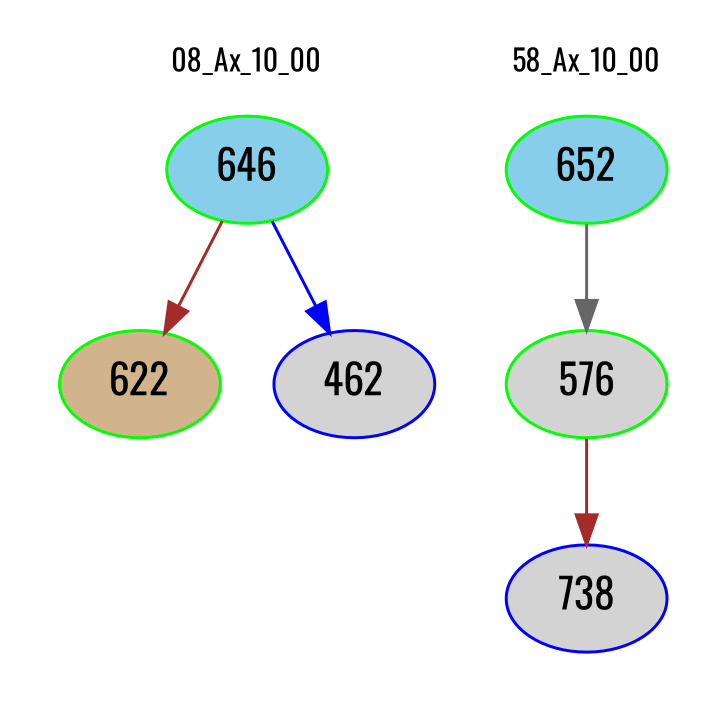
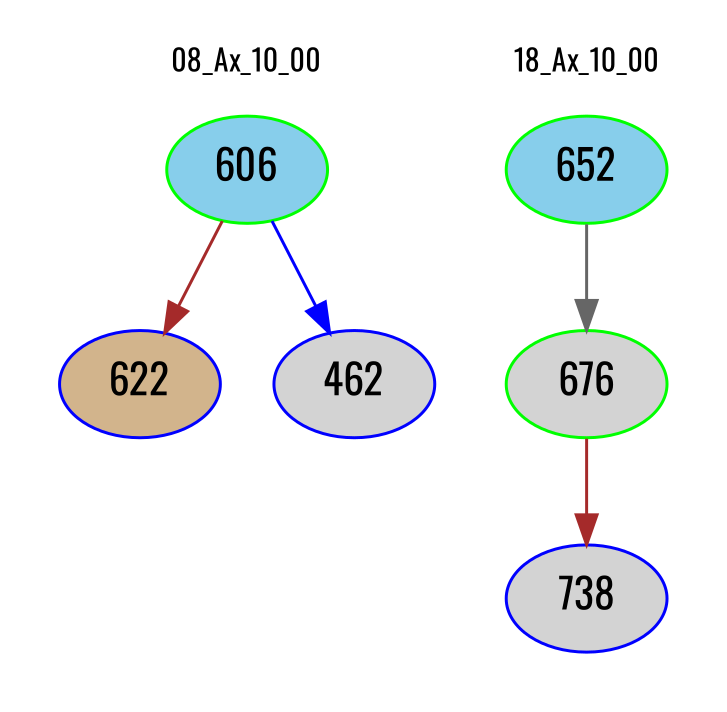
cluster "58_Ax_10_00": label "58_Ax_10_00" -> "18_Ax_10_00"
node "646": label "646" -> "606"
node "622": color green -> blue
node "576": label "576" -> "676"
